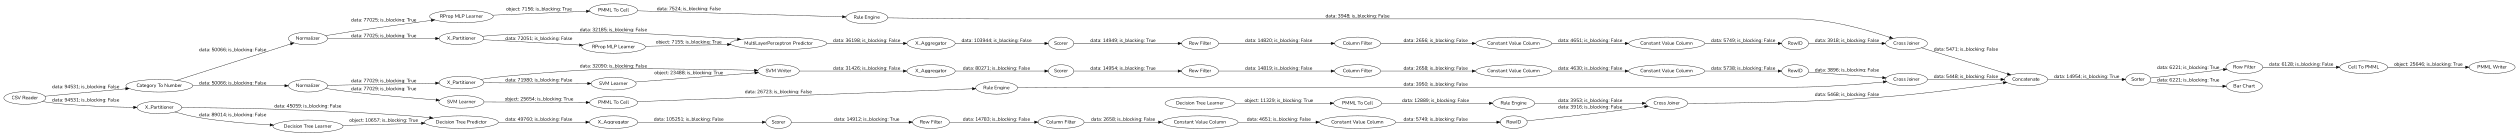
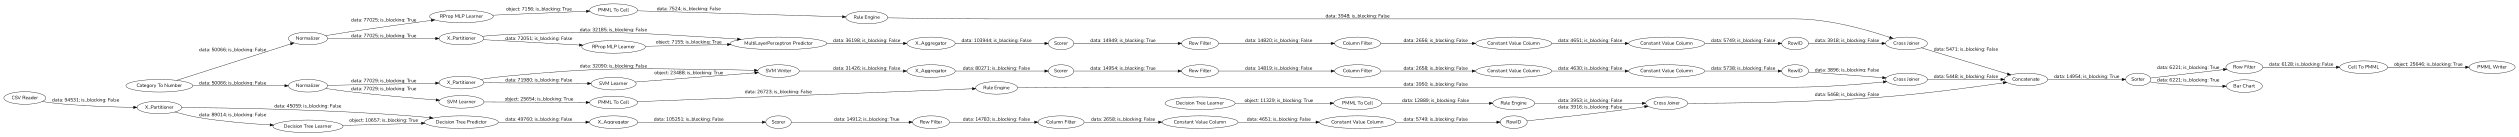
edge "CSV Reader" -> "Category To Number": removed, label "data: 94531; is_blocking: False"
